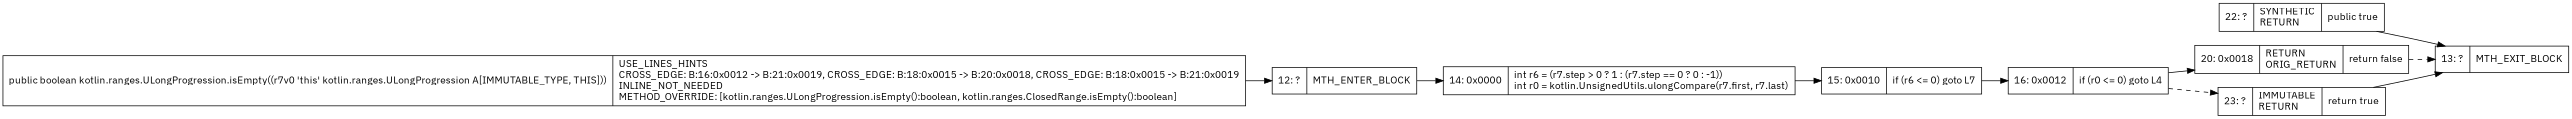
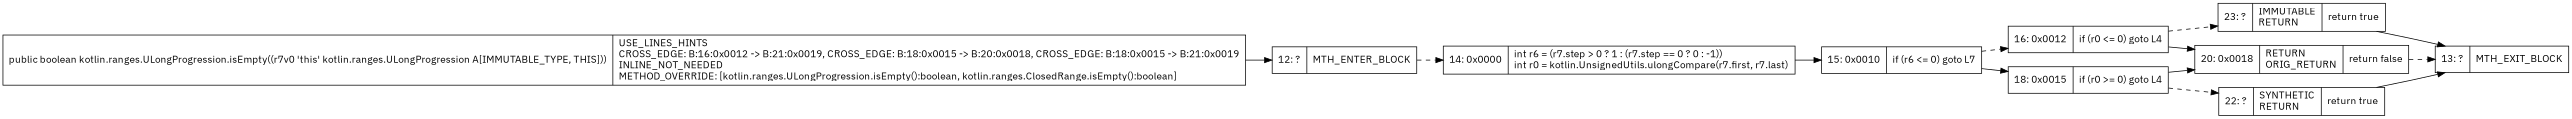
node "22: ?": text "public true" -> "return true"
node "18: 0x0015": added
edge "12: ?" -> "14: 0x0000": style solid -> dashed
edge "15: 0x0010" -> "16: 0x0012": style solid -> dashed
